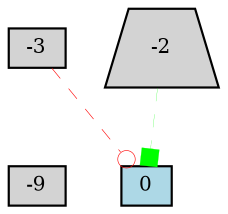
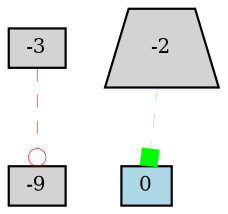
edge "-3" -> "0": now "-3" -> "-9"
